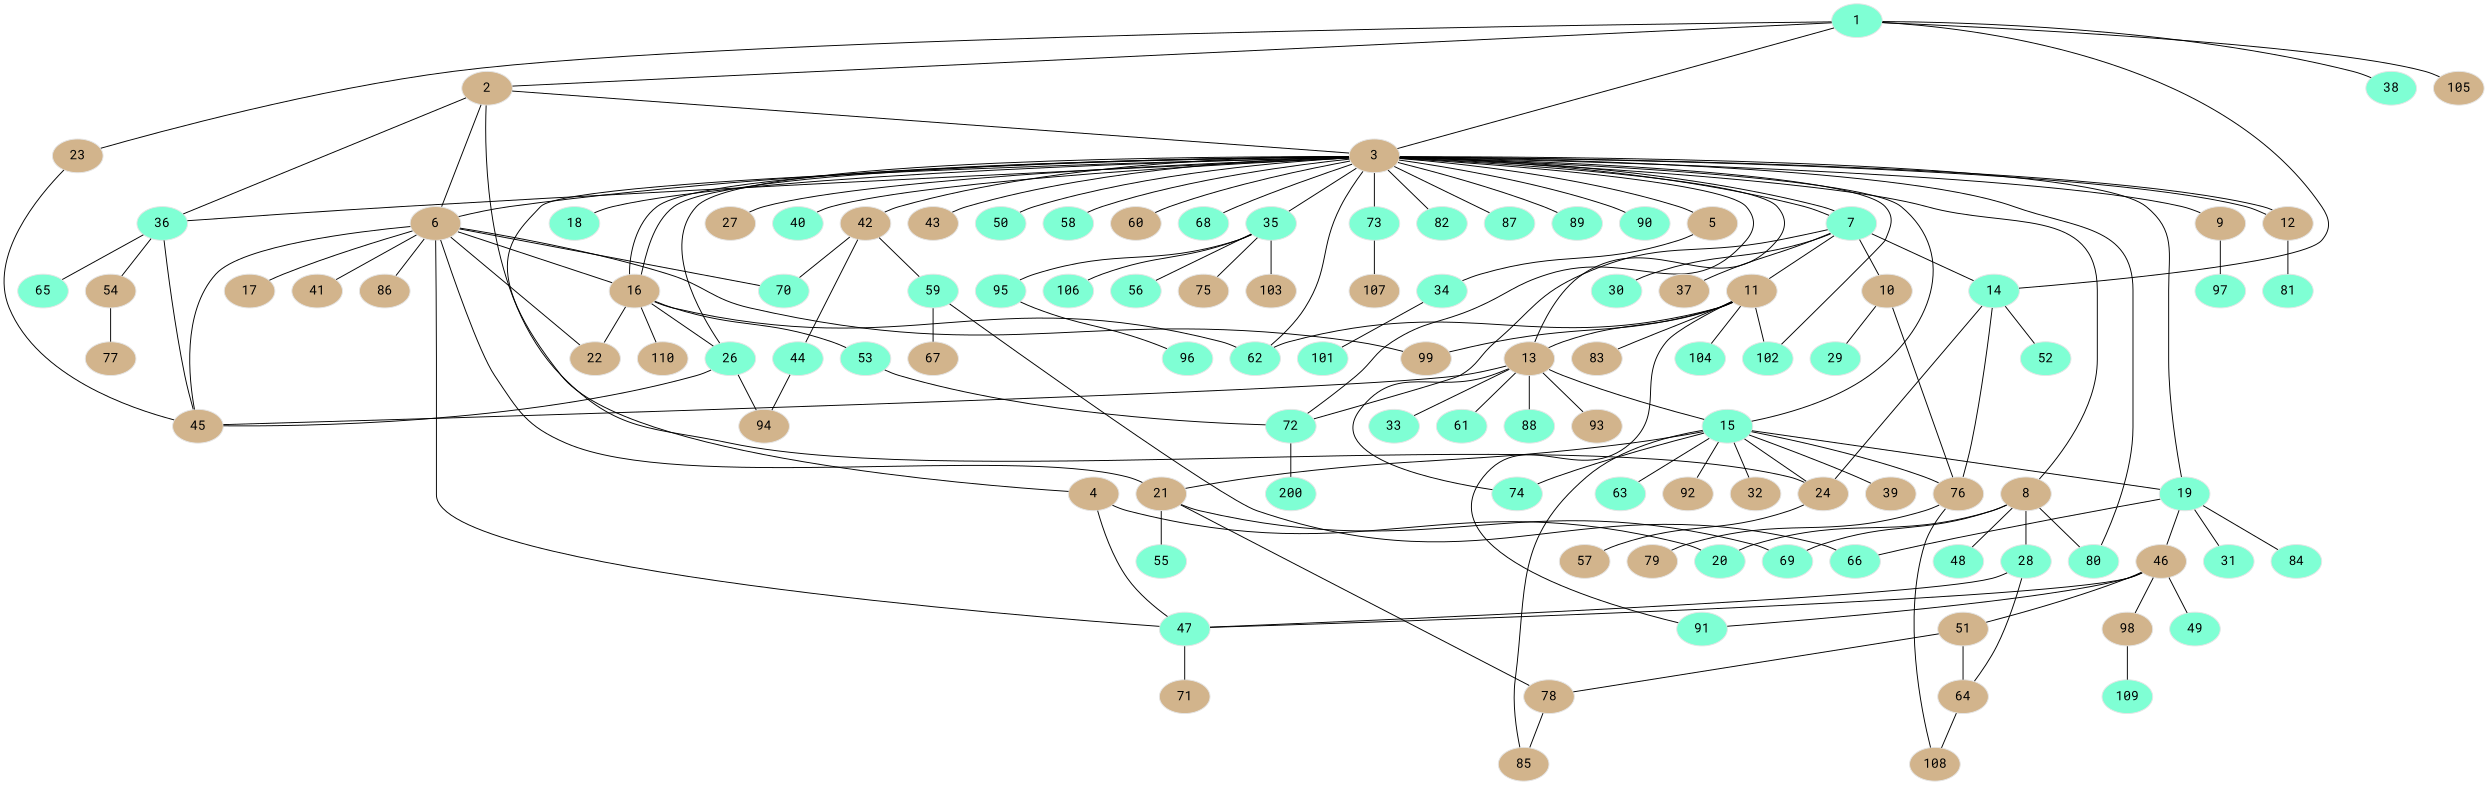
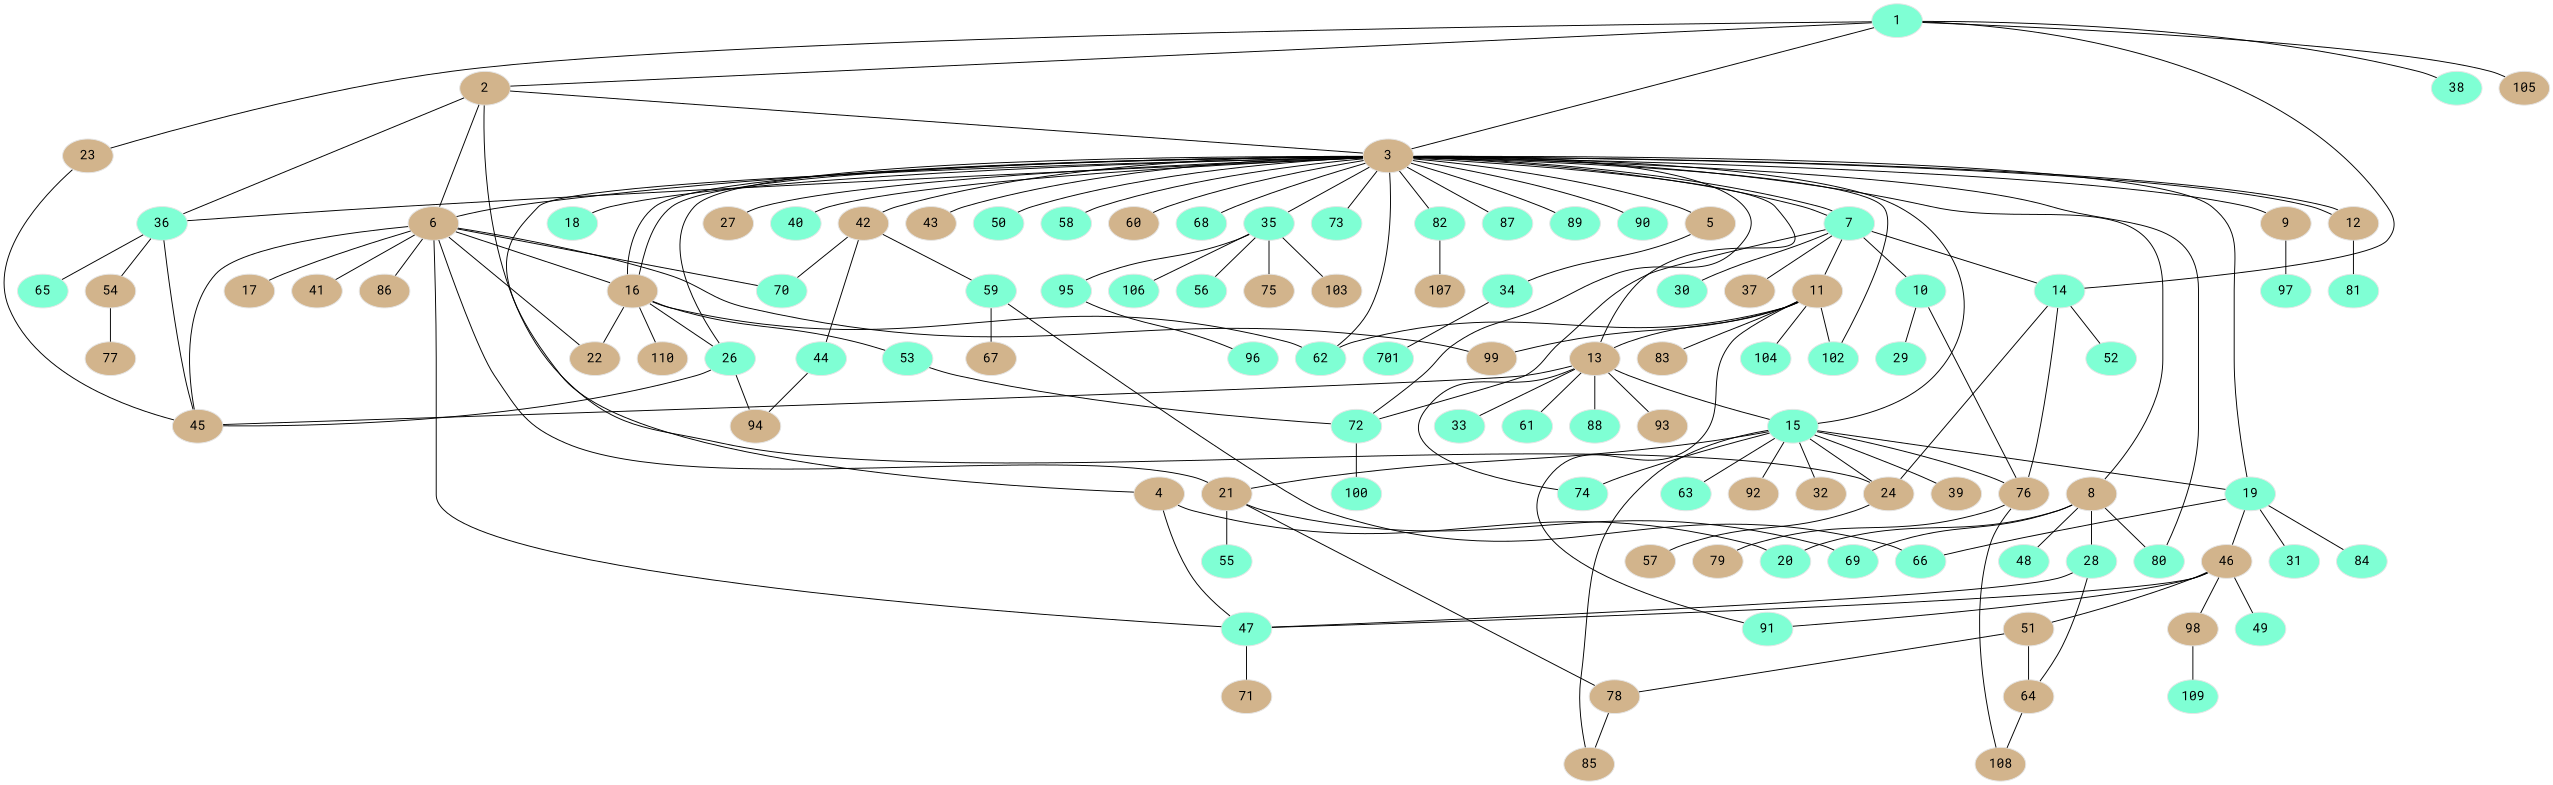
edge "73" -- "107": now "82" -- "107"
node "10": fillcolor tan -> aquamarine
node "101": label "101" -> "701"
node "200": label "200" -> "100"
